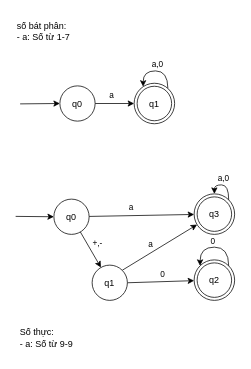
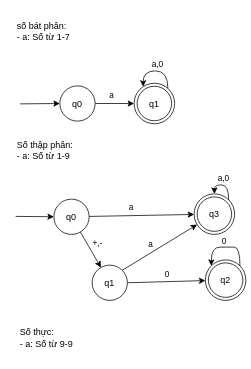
node "Số thập phân: - a: Số từ 1-9": added
node "q2": moved (214, 280) -> (225, 280)
